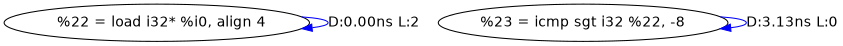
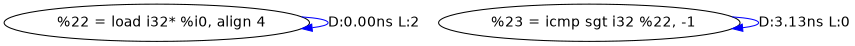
node "%23 = icmp sgt i32 %22, -8": label "%23 = icmp sgt i32 %22, -8" -> "%23 = icmp sgt i32 %22, -1"
